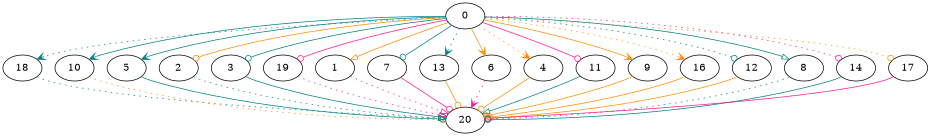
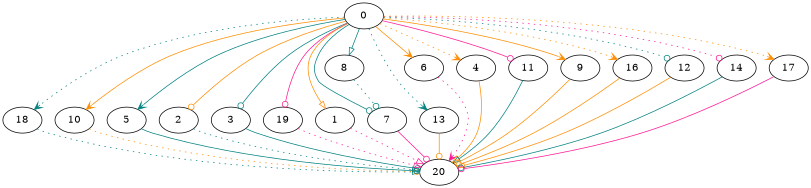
edge "0" -> "10": color teal -> darkorange
edge "0" -> "17": arrowhead odot -> vee
edge "4" -> "20": arrowhead odot -> onormal
edge "8" -> "20": now "8" -> "7"
